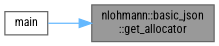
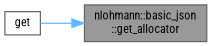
node "main": label "main" -> "get"
